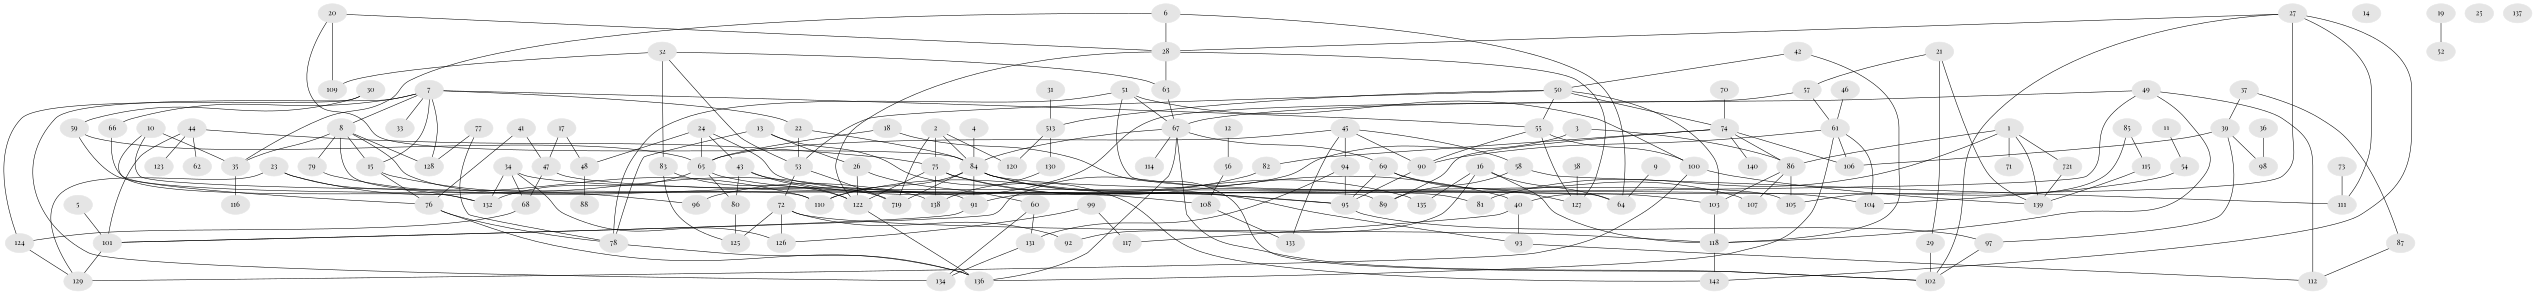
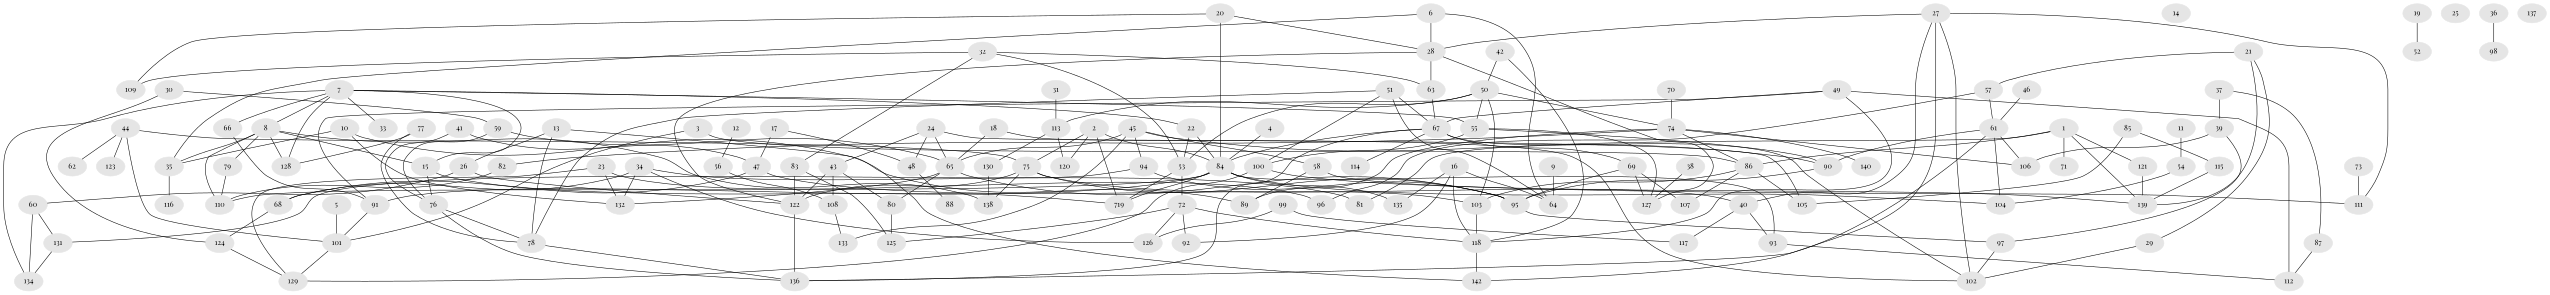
node "513": label "513" -> "113"
edge "39" -- "98": removed
node "721": label "721" -> "121"
